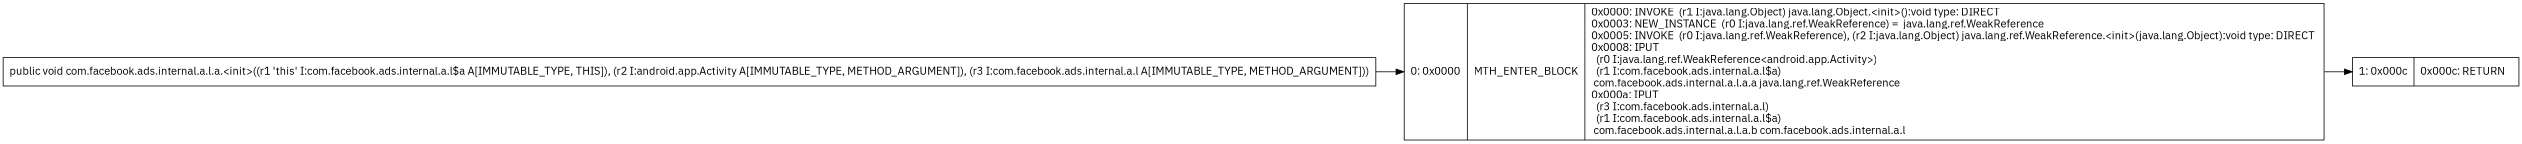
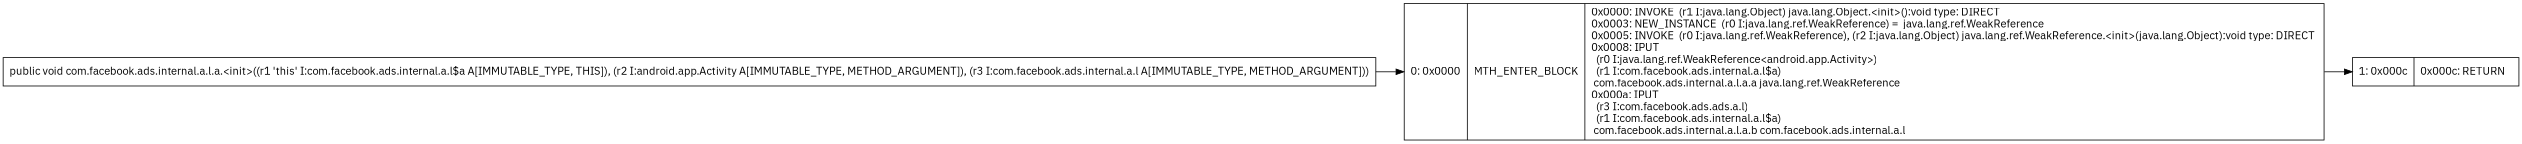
node "0: 0x0000": text "(r3 I:com.facebook.ads.internal.a.l)" -> "(r3 I:com.facebook.ads.ads.a.l)"
